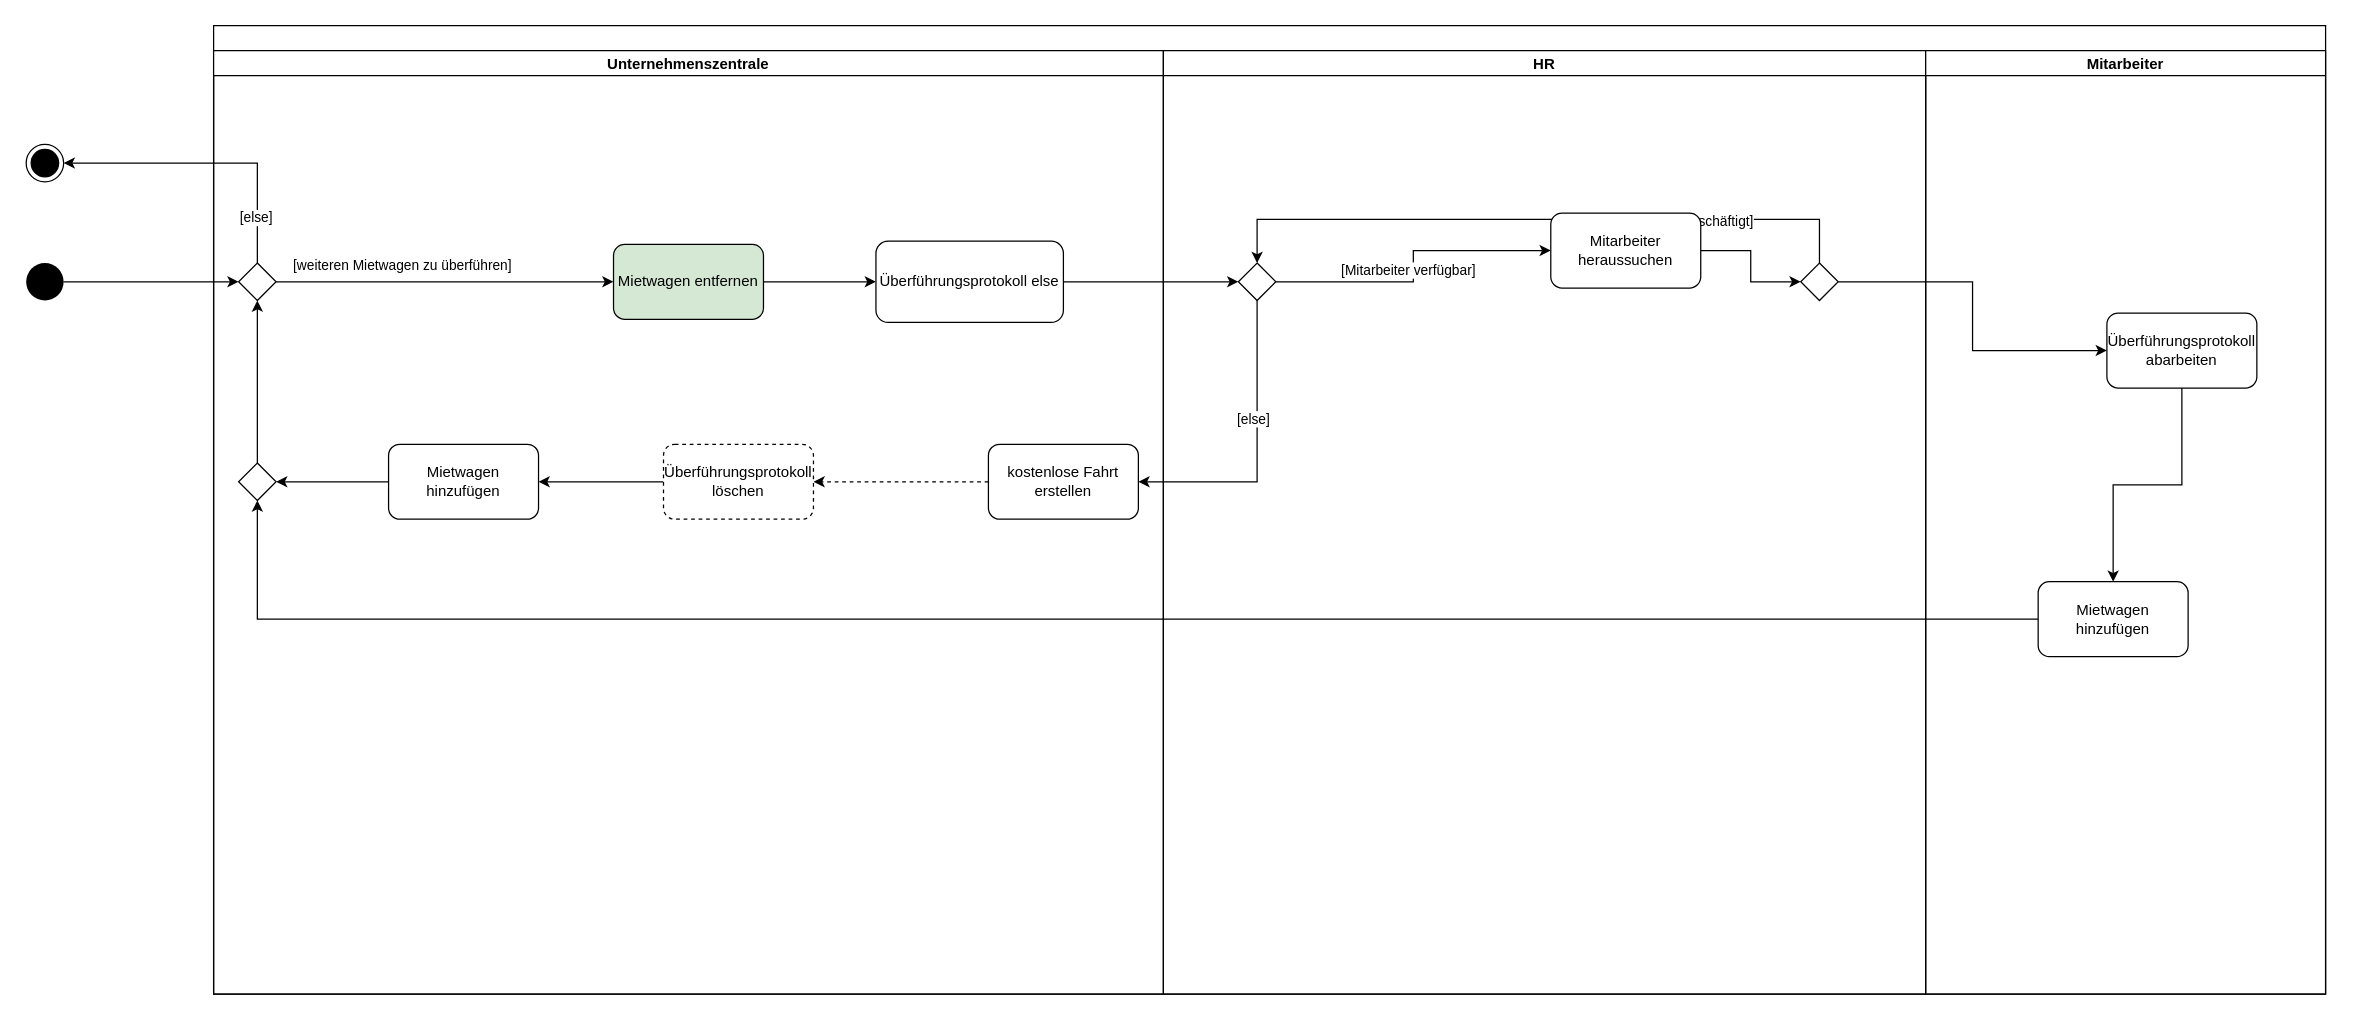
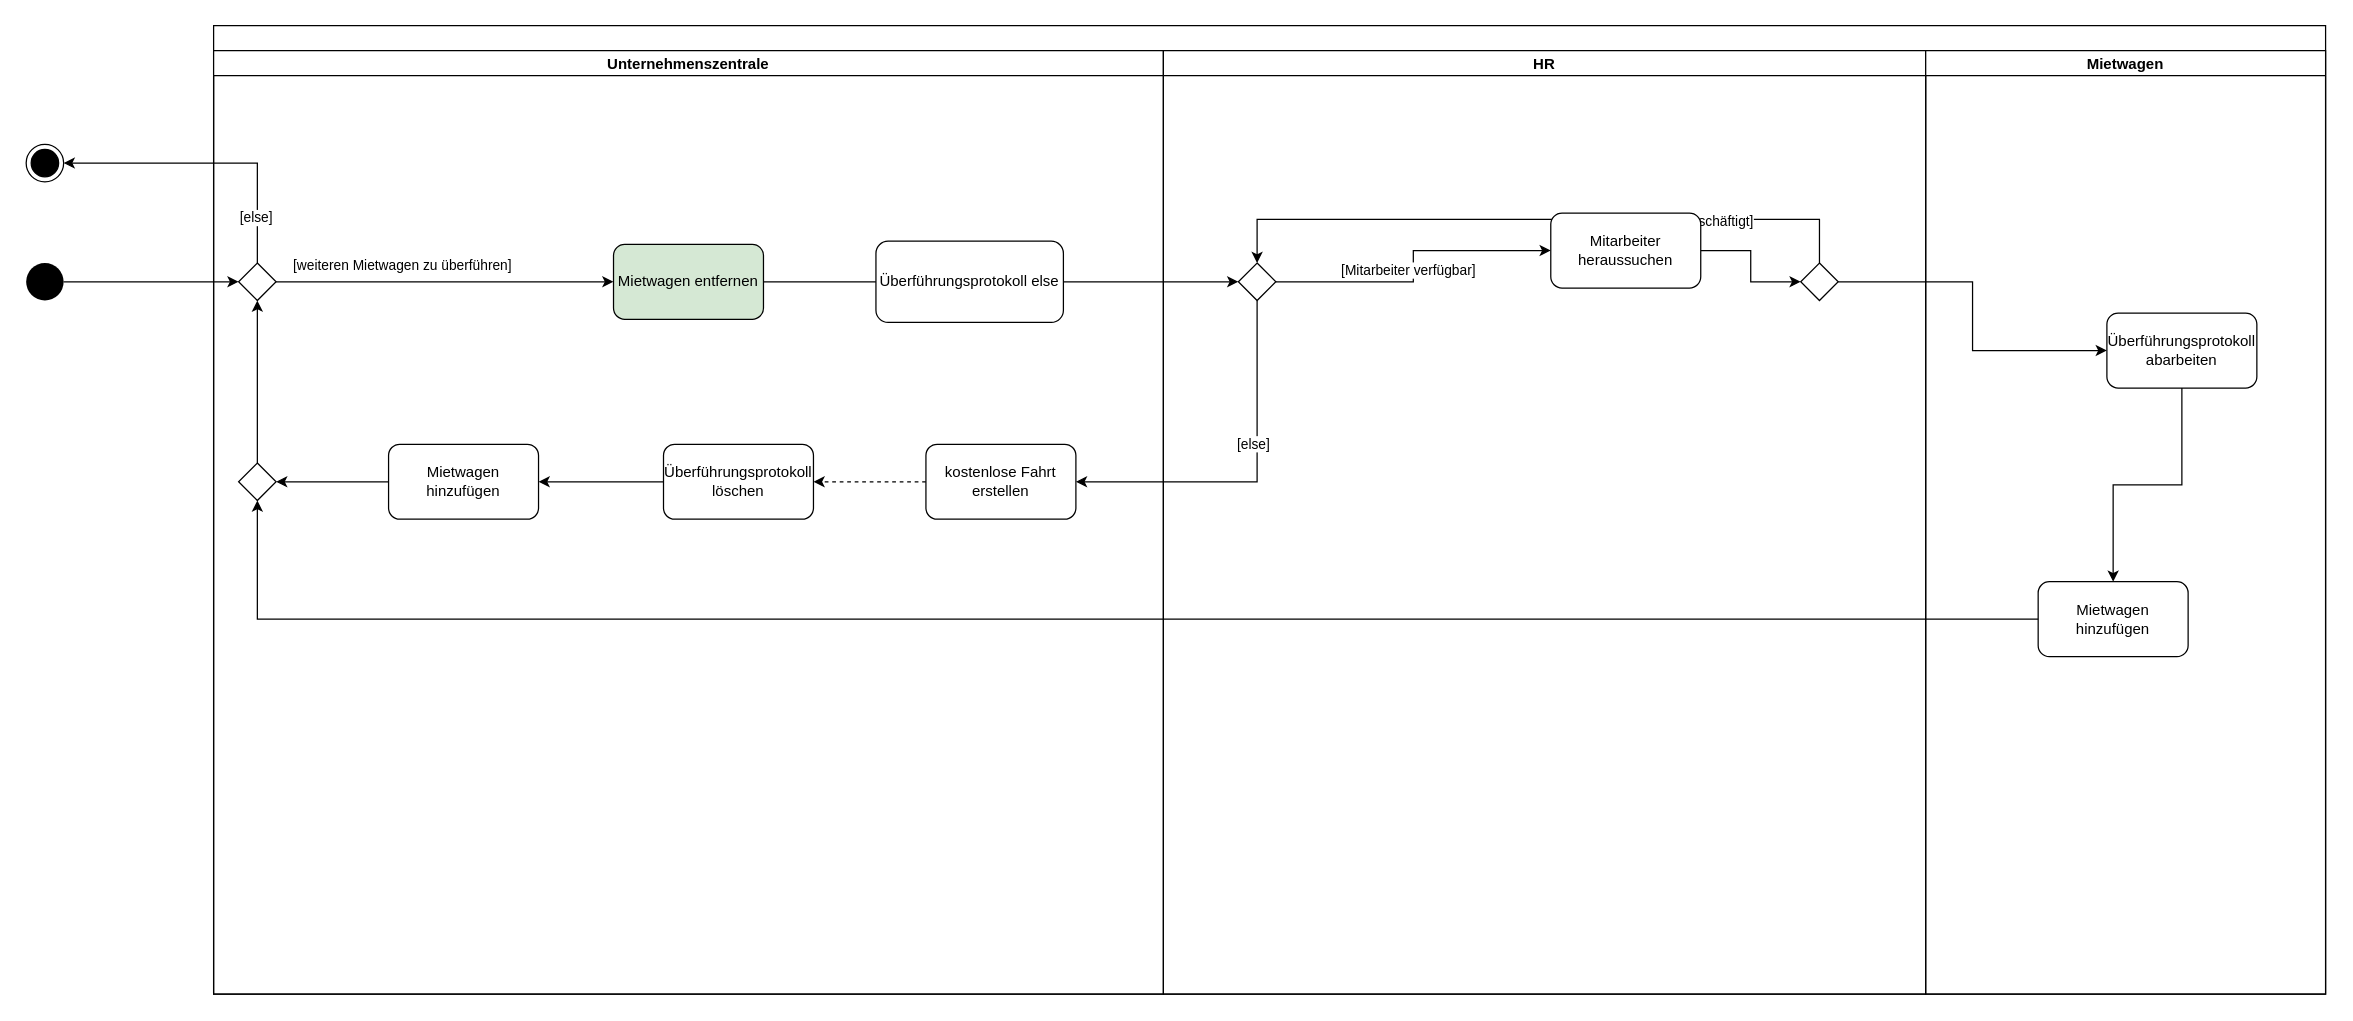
node "Mitarbeiter": label "Mitarbeiter" -> "Mietwagen"
edge "Mietwagen entfernen" -> "Überführungsprotokoll else": arrowhead classic -> none
node "Überführungsprotokoll löschen": style dashed -> solid
node "kostenlose Fahrt erstellen": moved (1063, 482) -> (1001, 482)
